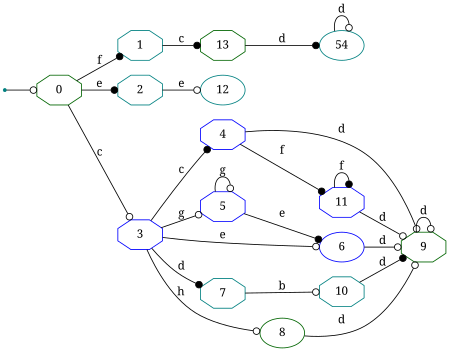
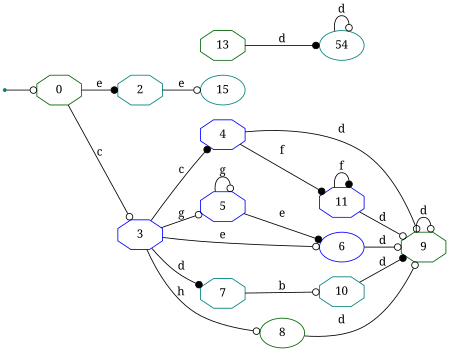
node "1": removed
node "12": label "12" -> "15"
